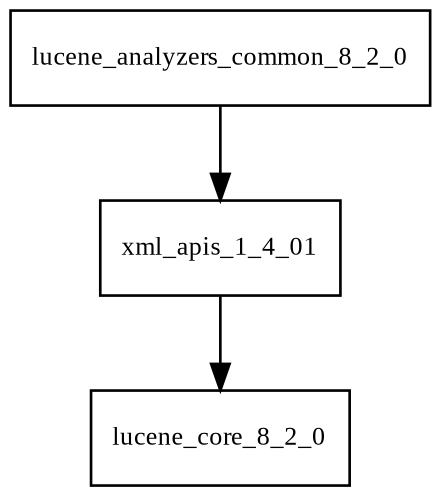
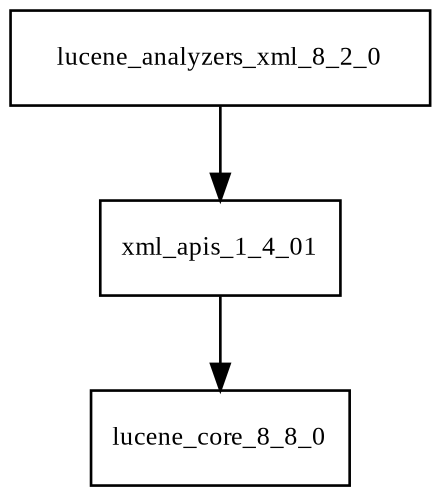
node "lucene_analyzers_common_8_2_0": label "lucene_analyzers_common_8_2_0" -> "lucene_analyzers_xml_8_2_0"
node "lucene_core_8_2_0": label "lucene_core_8_2_0" -> "lucene_core_8_8_0"
